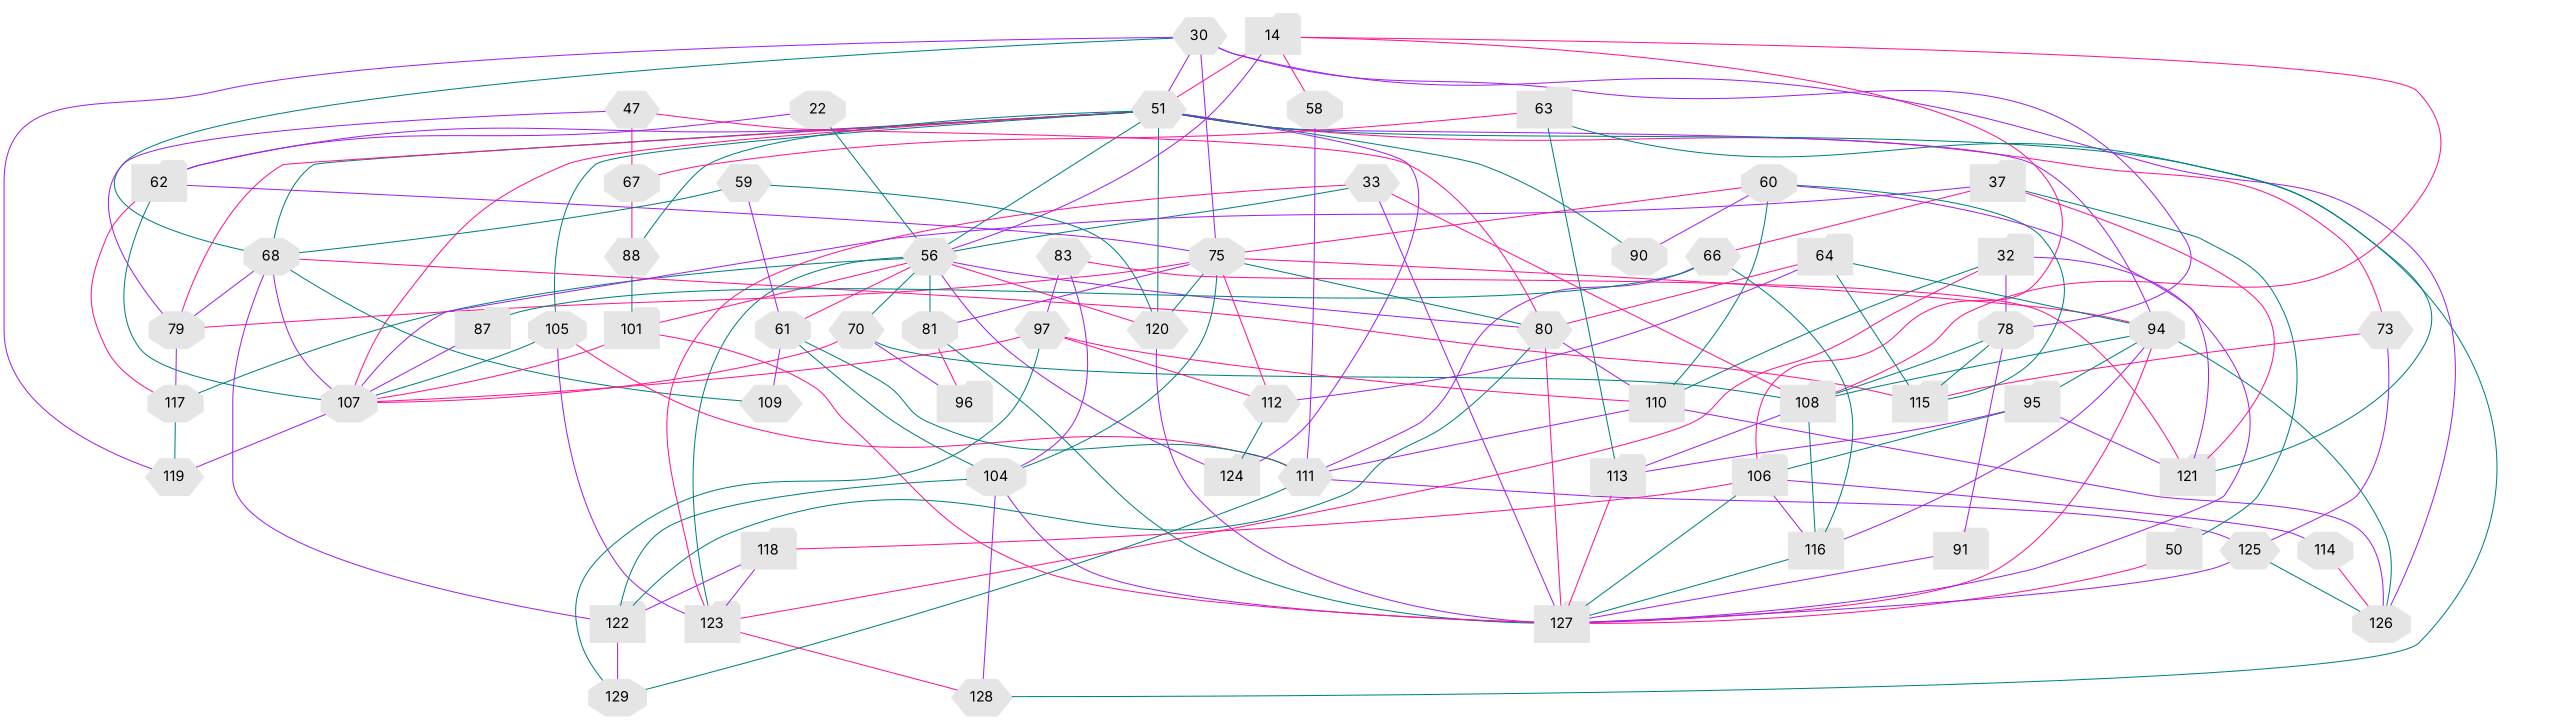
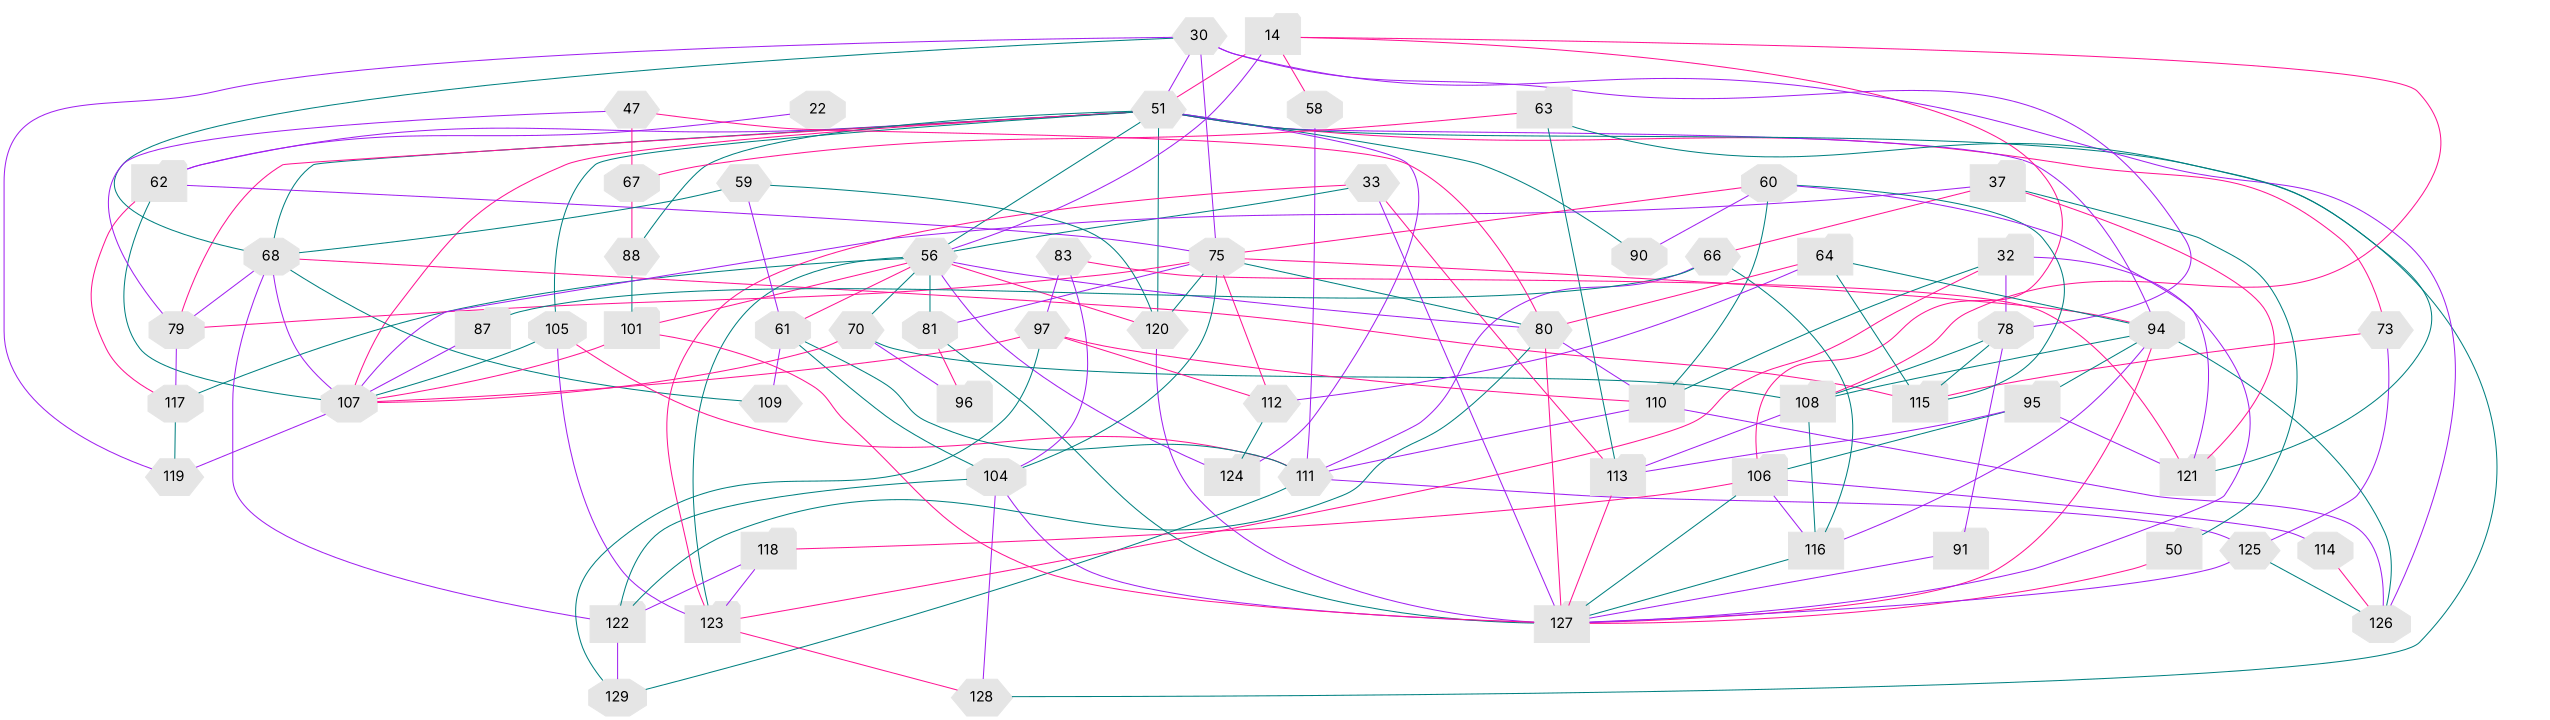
edge "22" -- "56": removed
edge "33" -- "108": now "33" -- "113"
